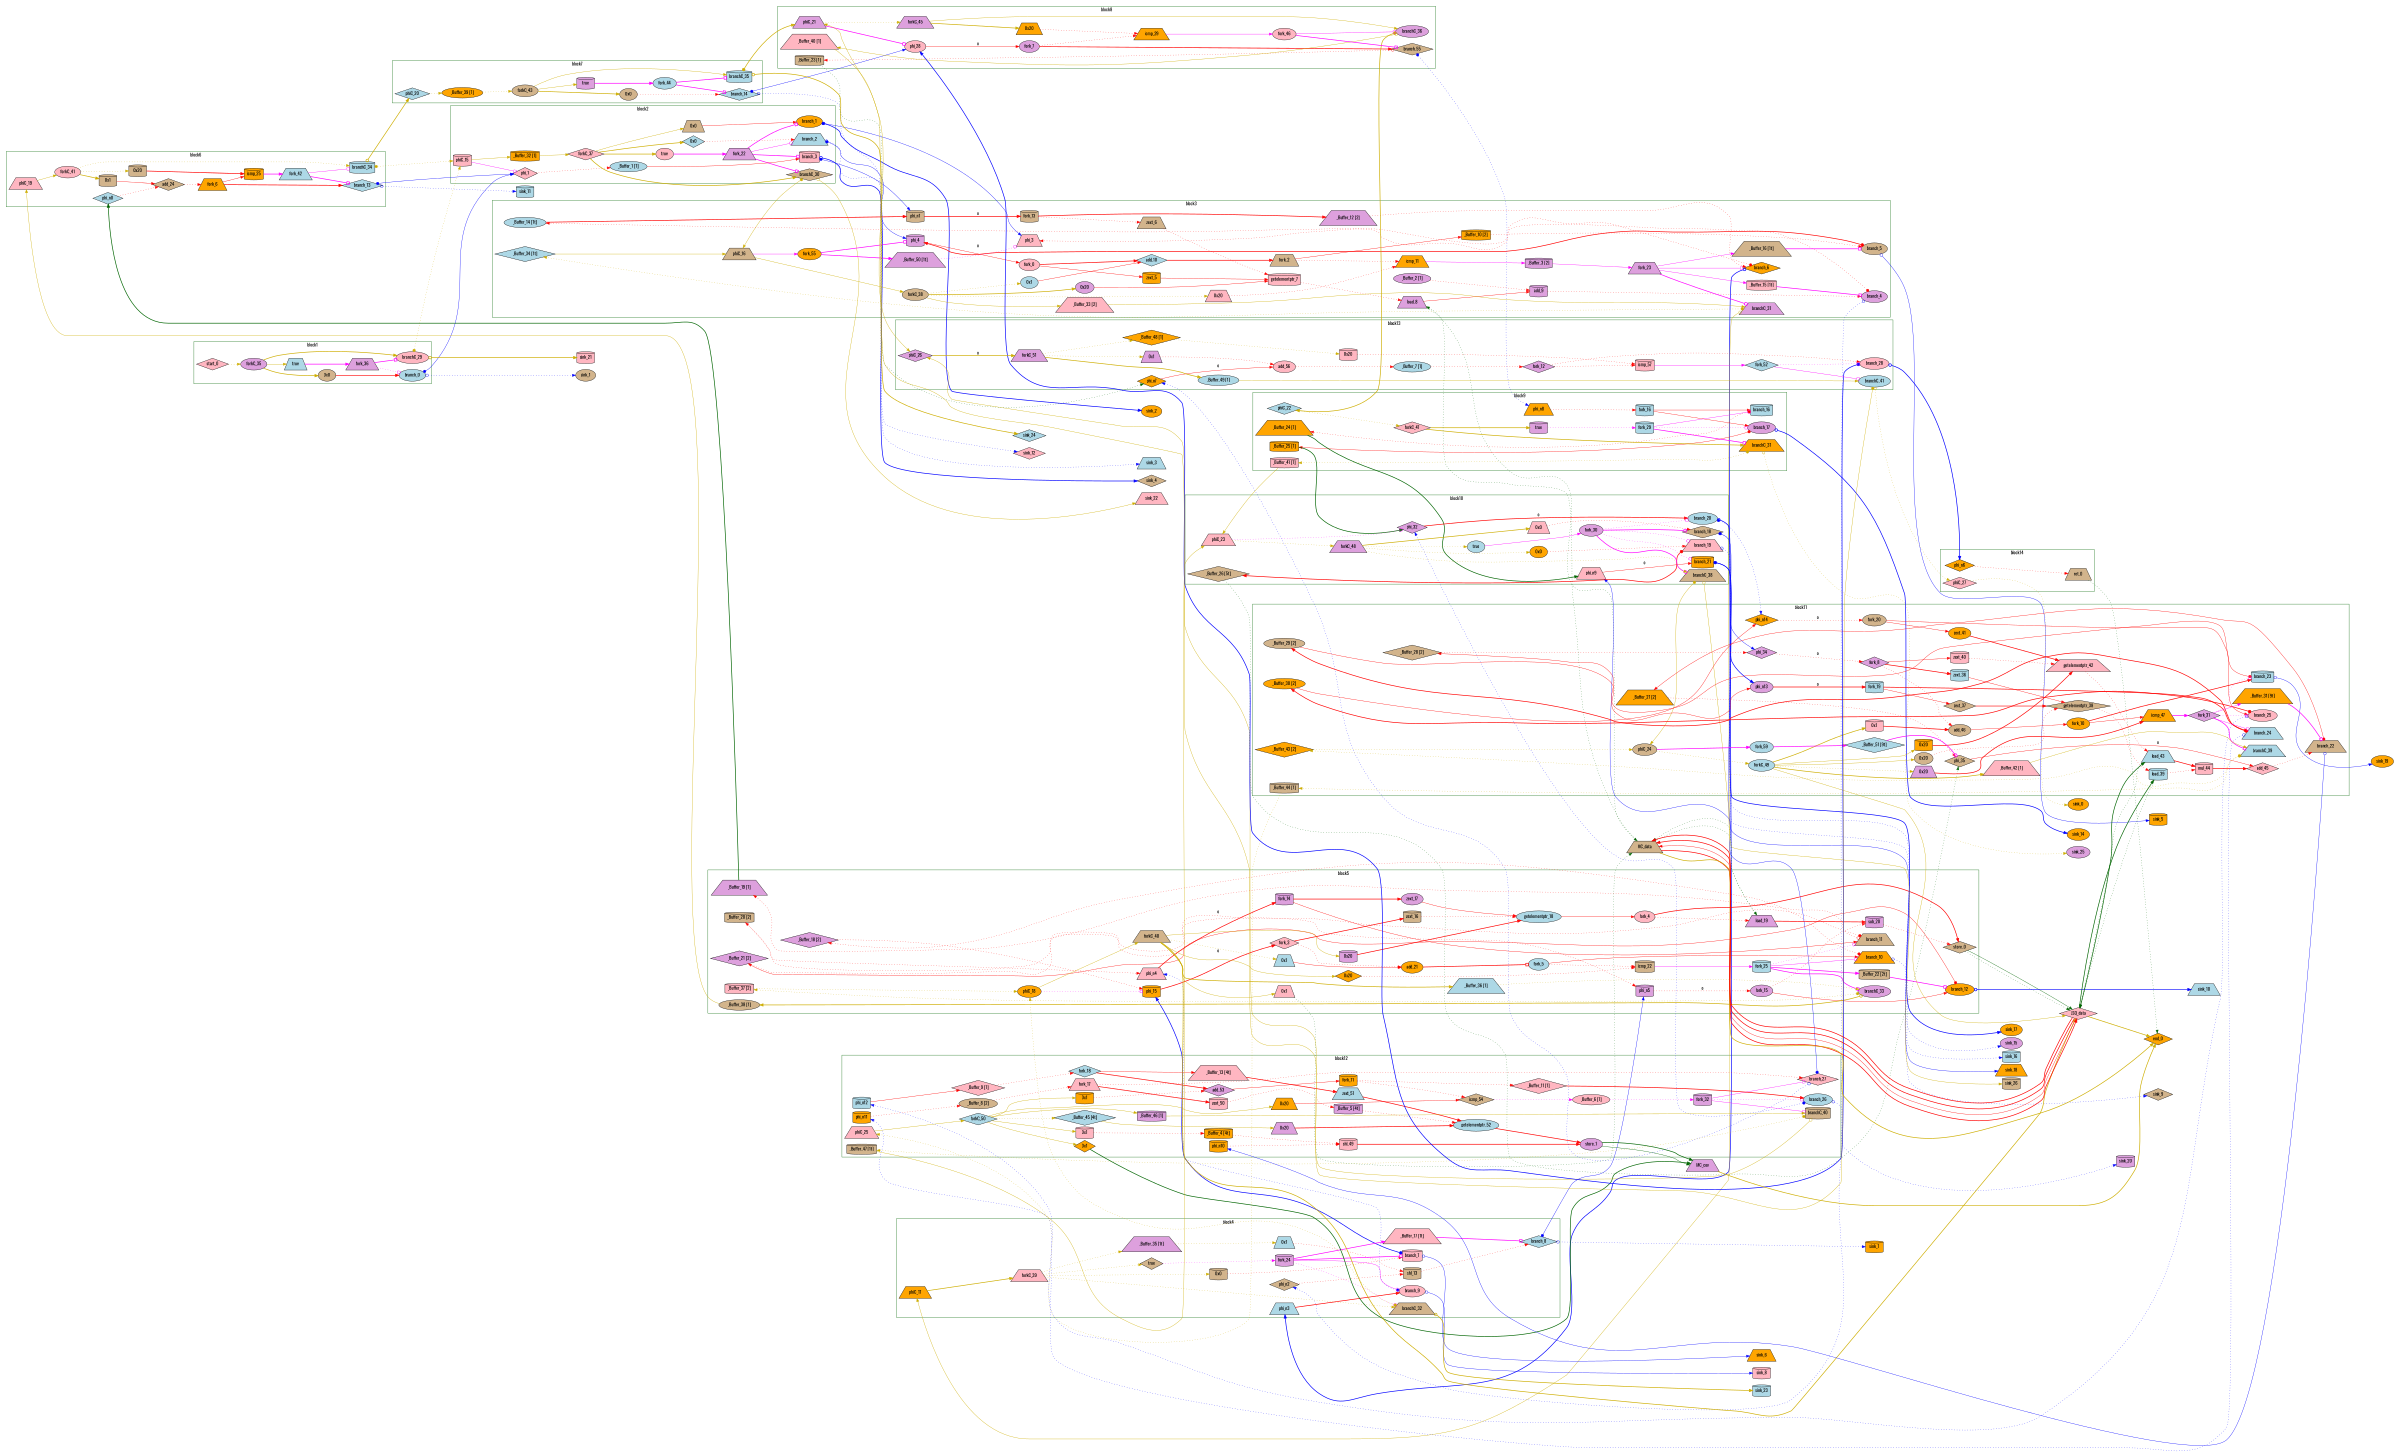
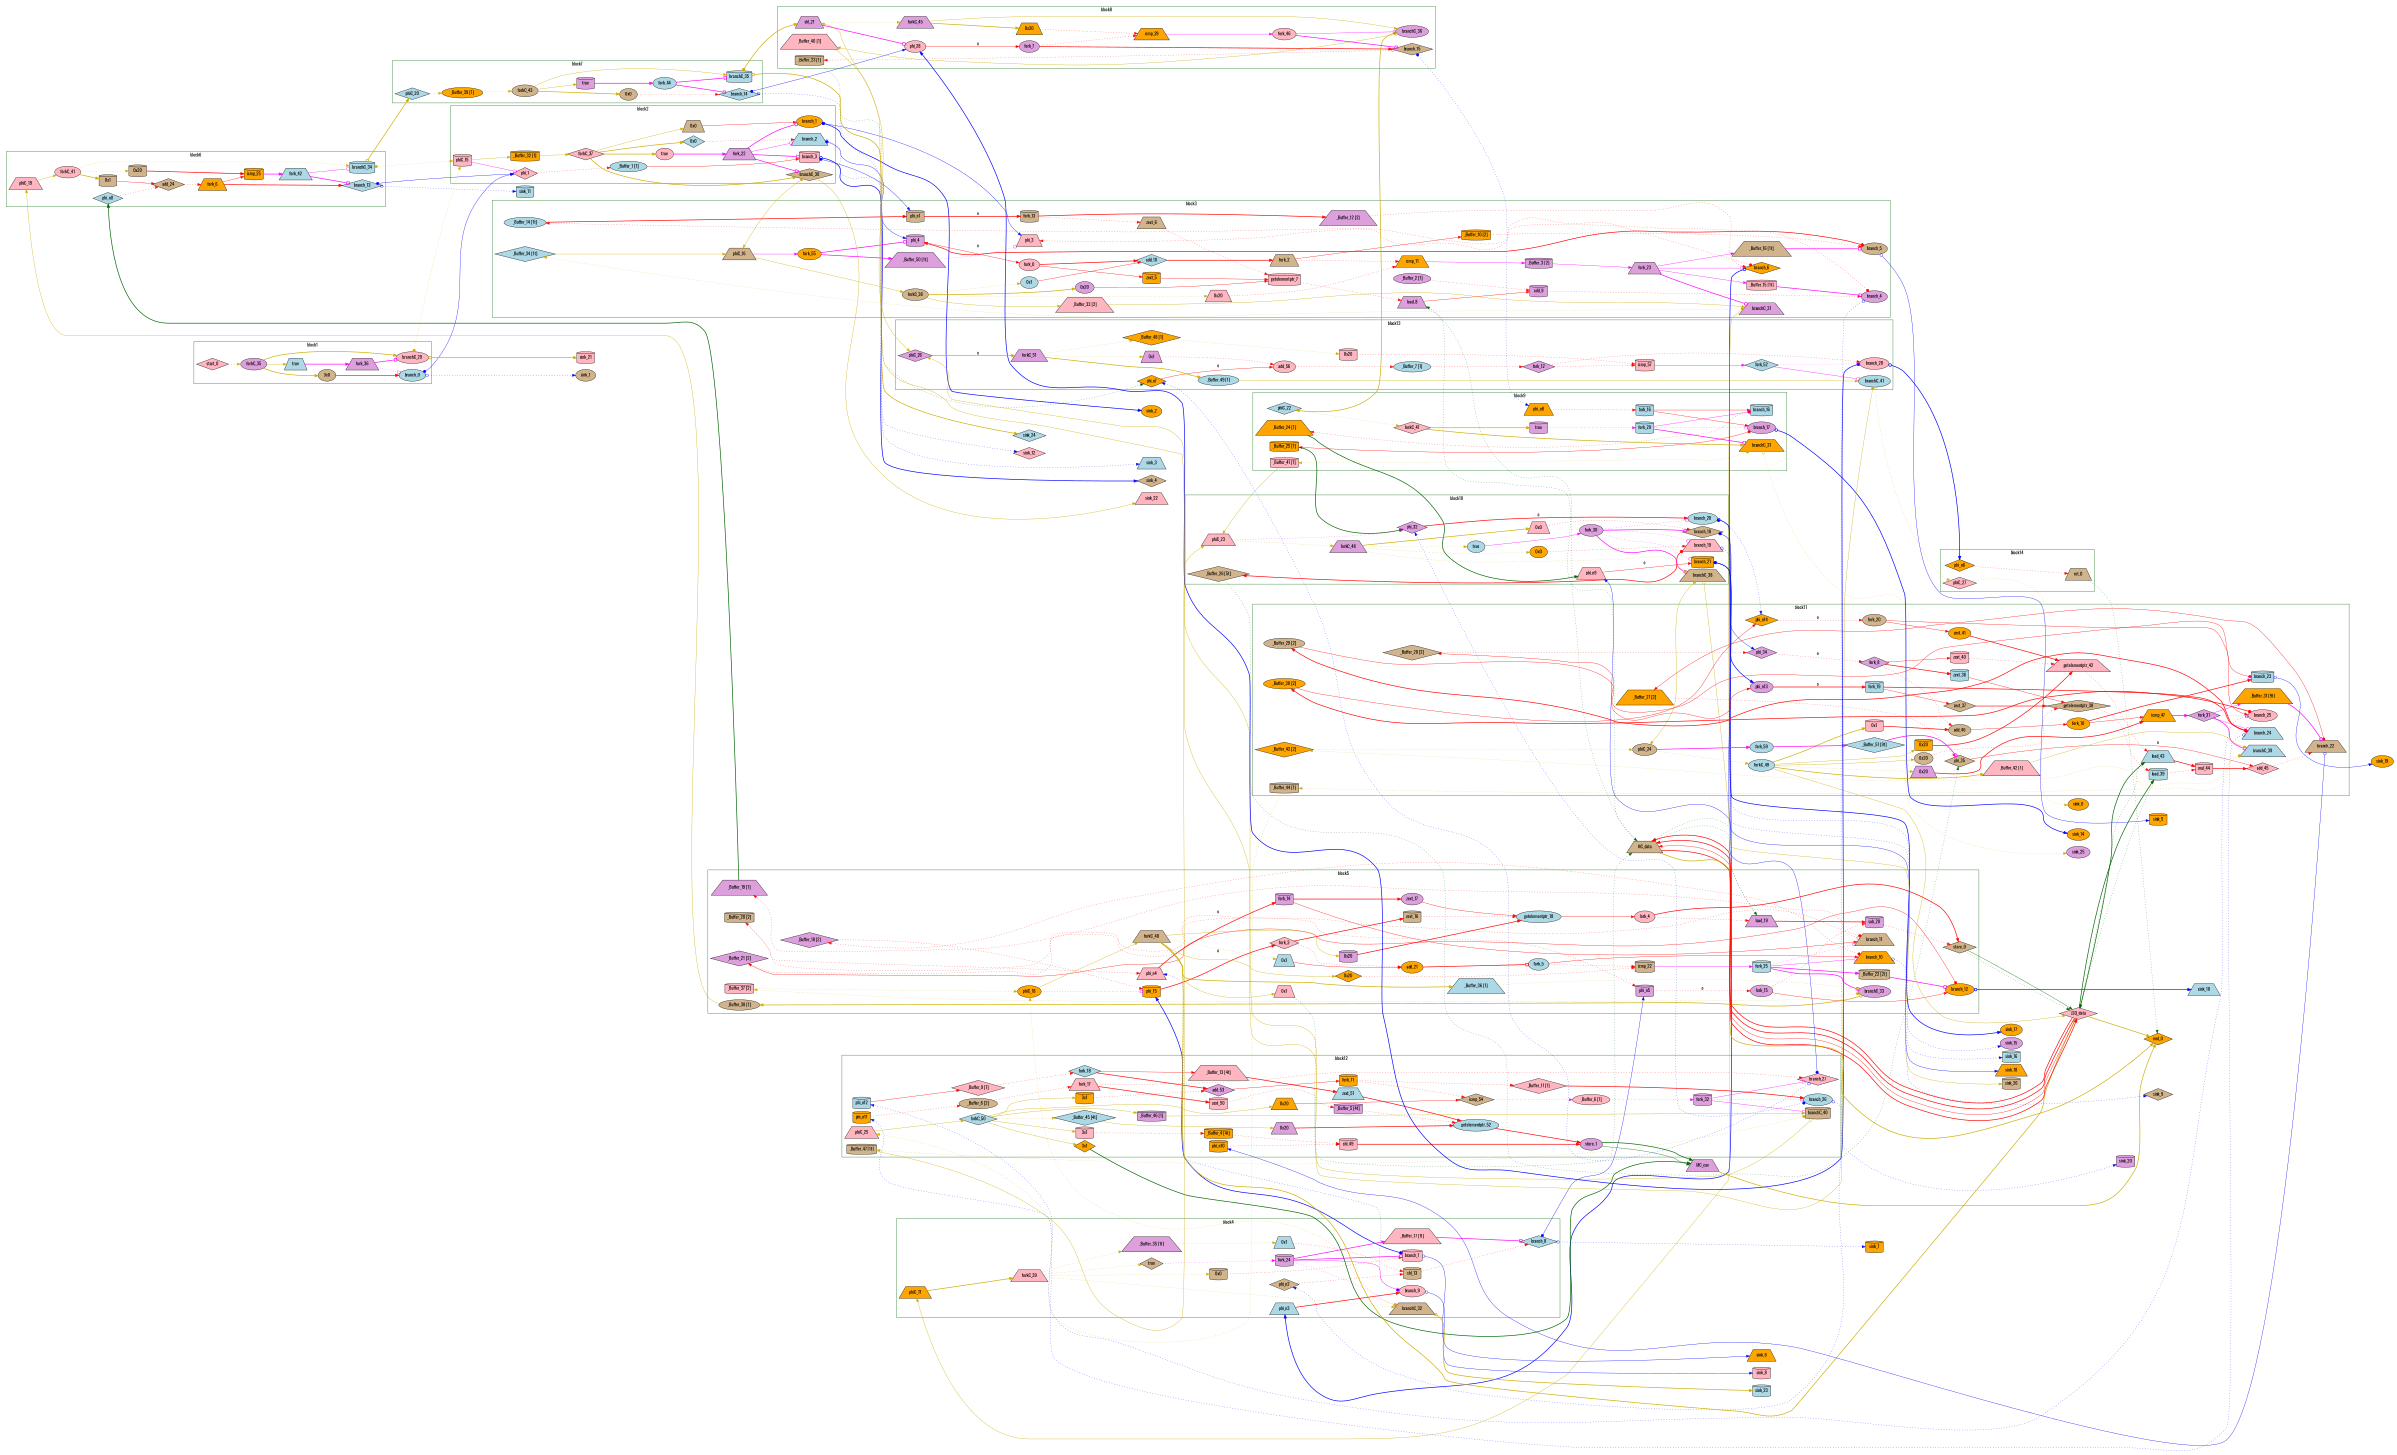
node "phiC_21": label "phiC_21" -> "shl_21"
node "branch_55": label "branch_55" -> "branch_15"
